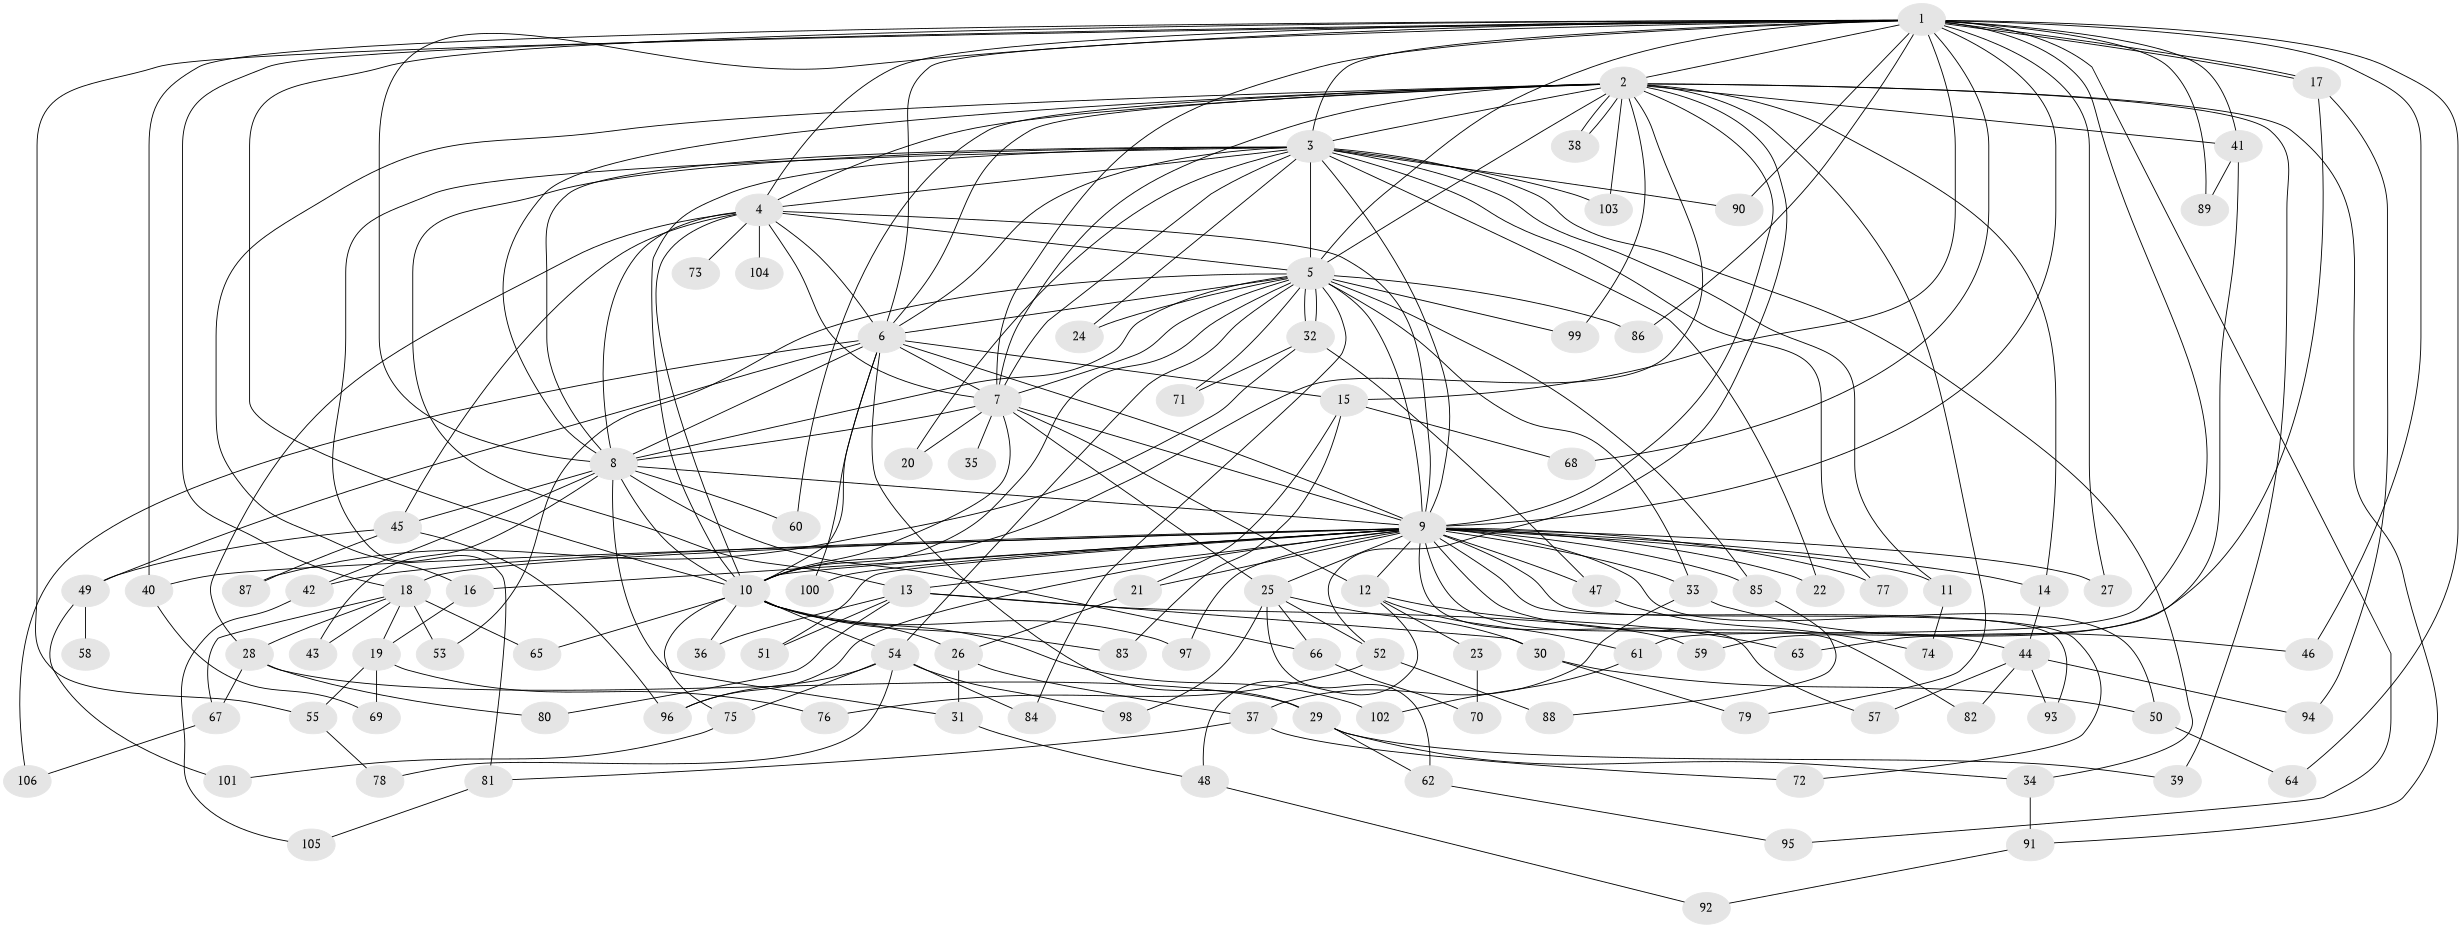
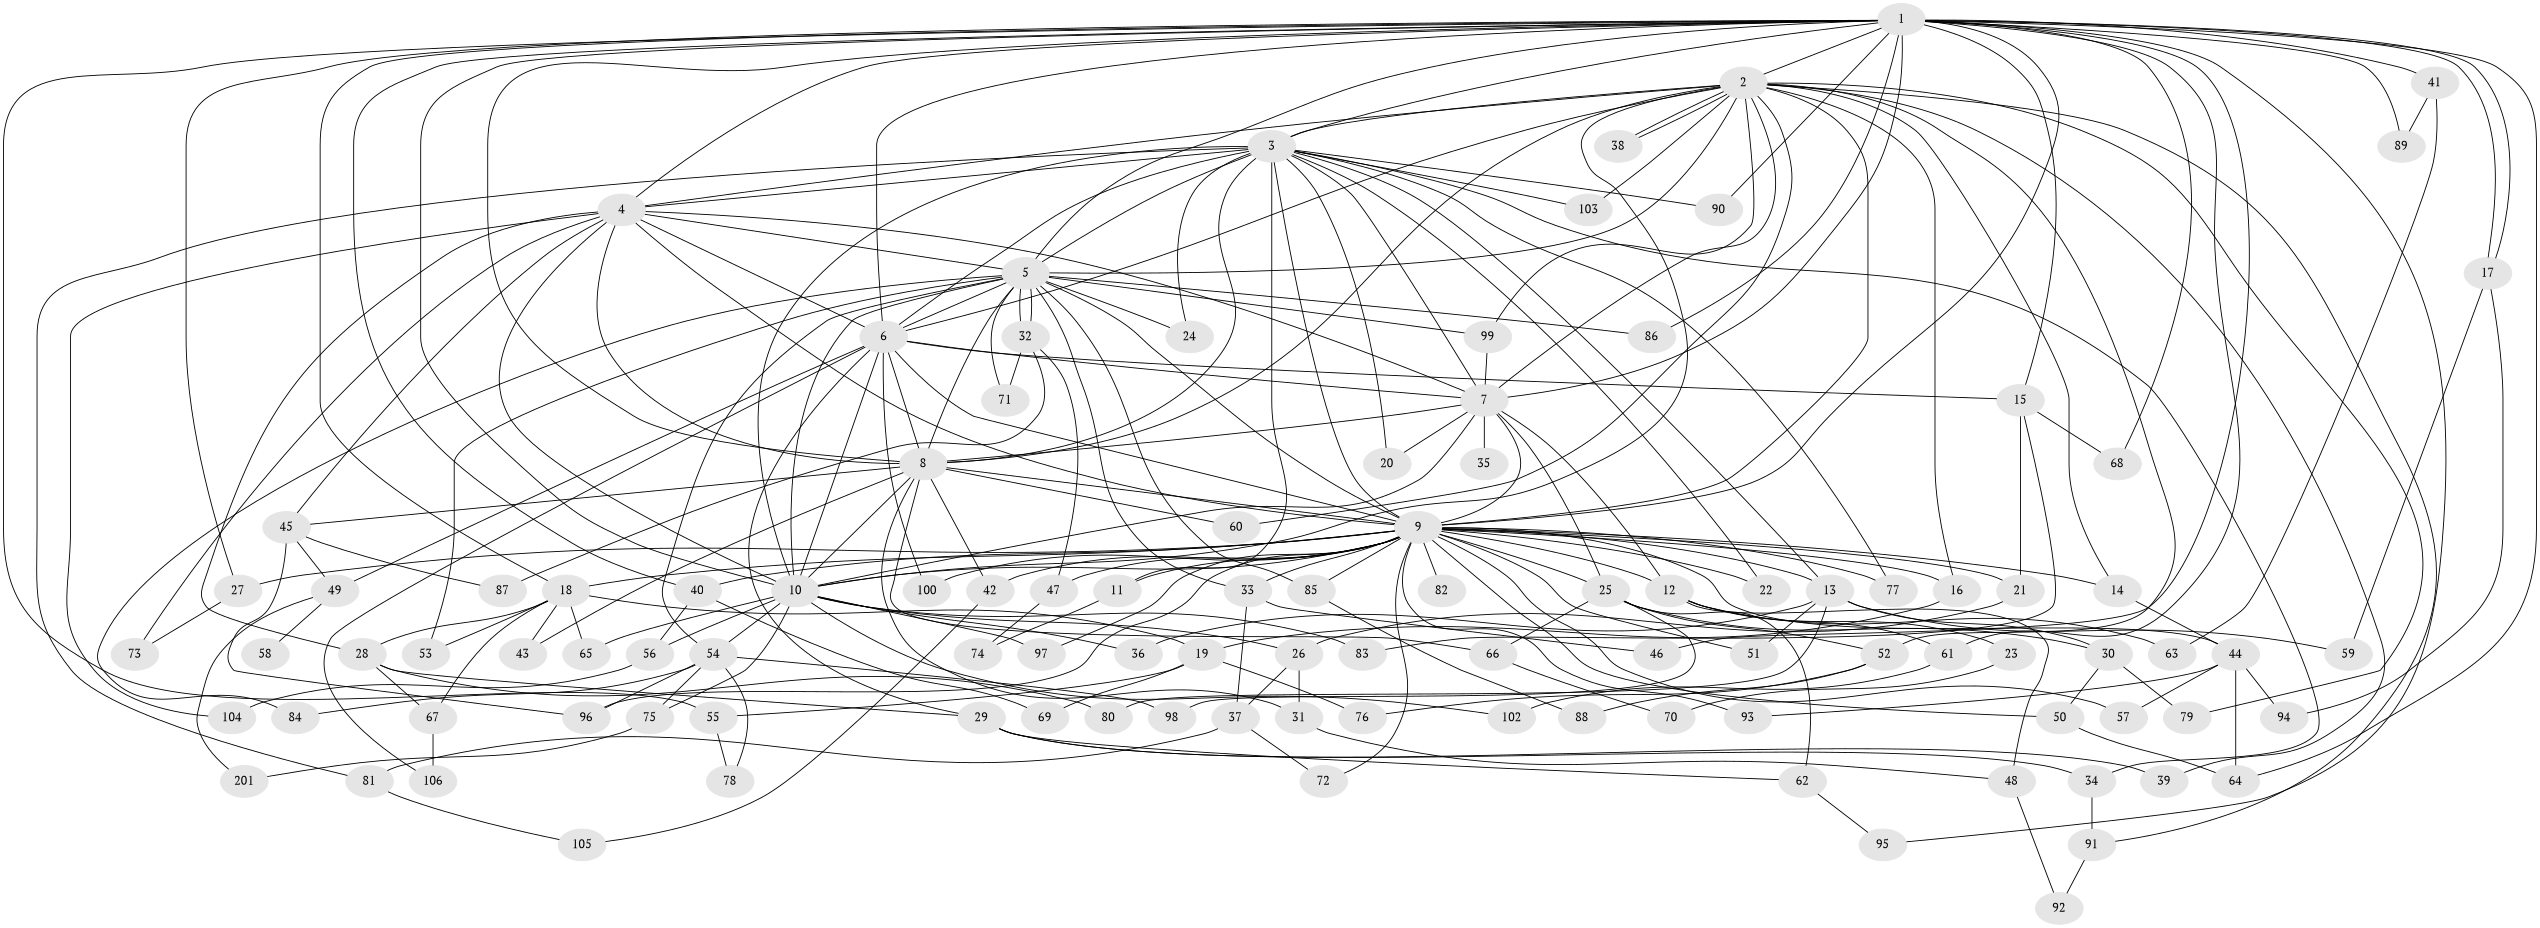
edge "2" -- "41": removed
edge "5" -- "7": now "99" -- "7"
edge "27" -- "73": added
node "56": added
edge "44" -- "82": now "44" -- "64"
node "101": label "101" -> "201"
